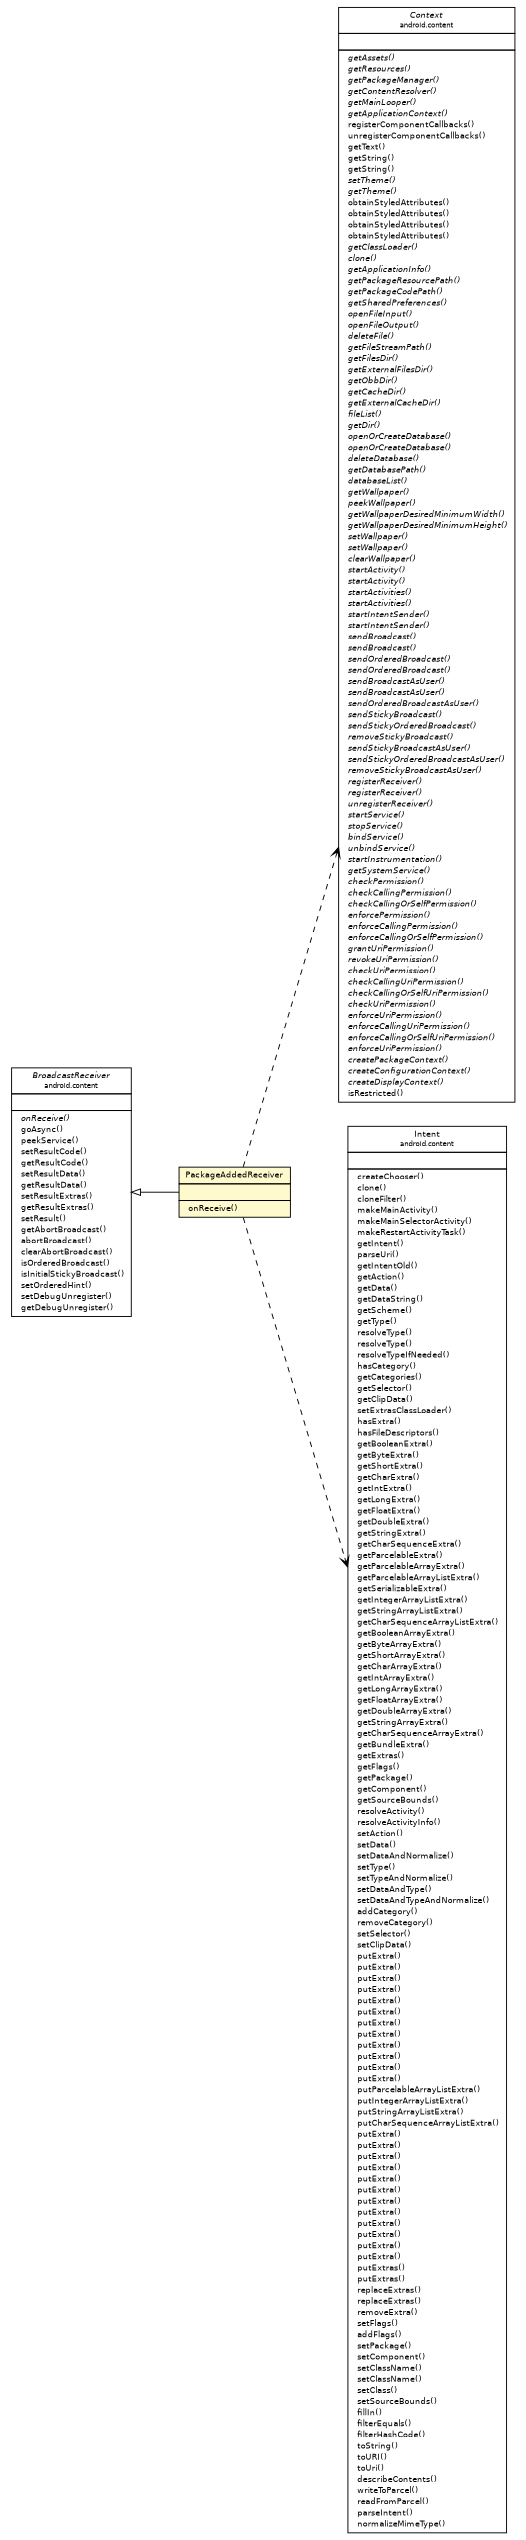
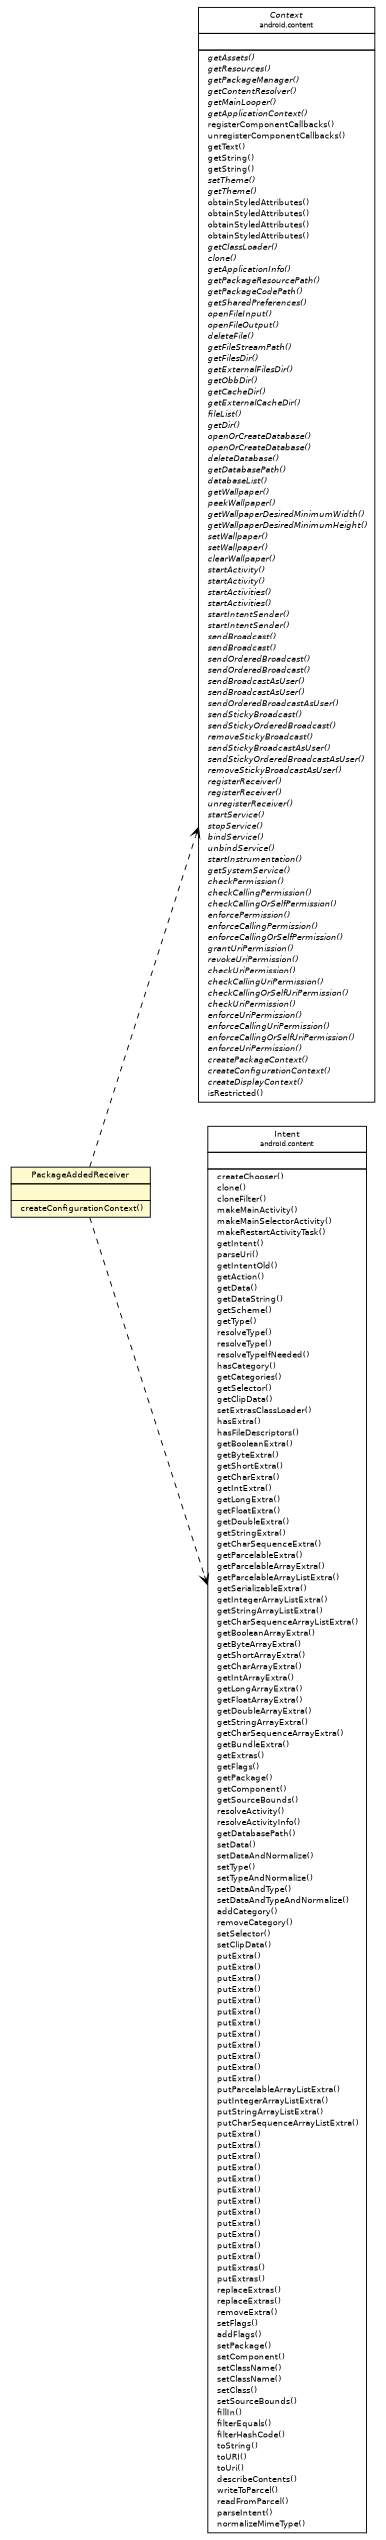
node "BroadcastReceiver": removed
node "PackageAddedReceiver": text "onReceive()" -> "createConfigurationContext()"
node "Intent": text "setAction()" -> "getDatabasePath()"
